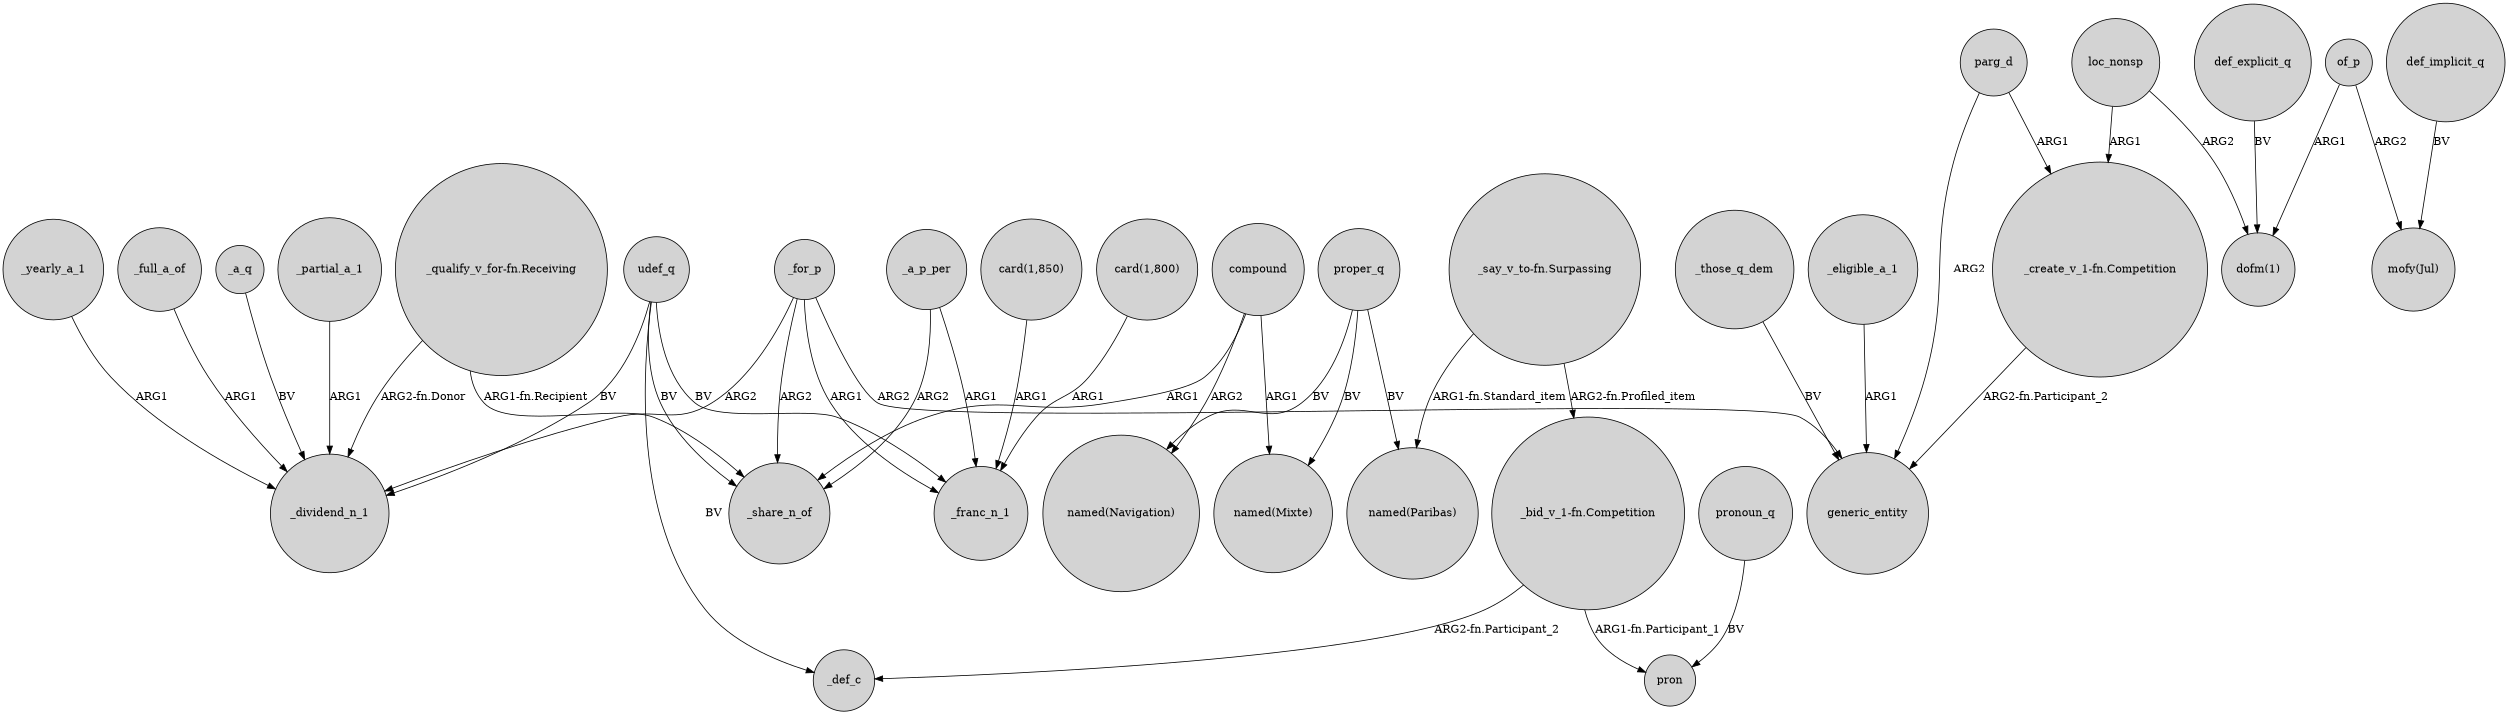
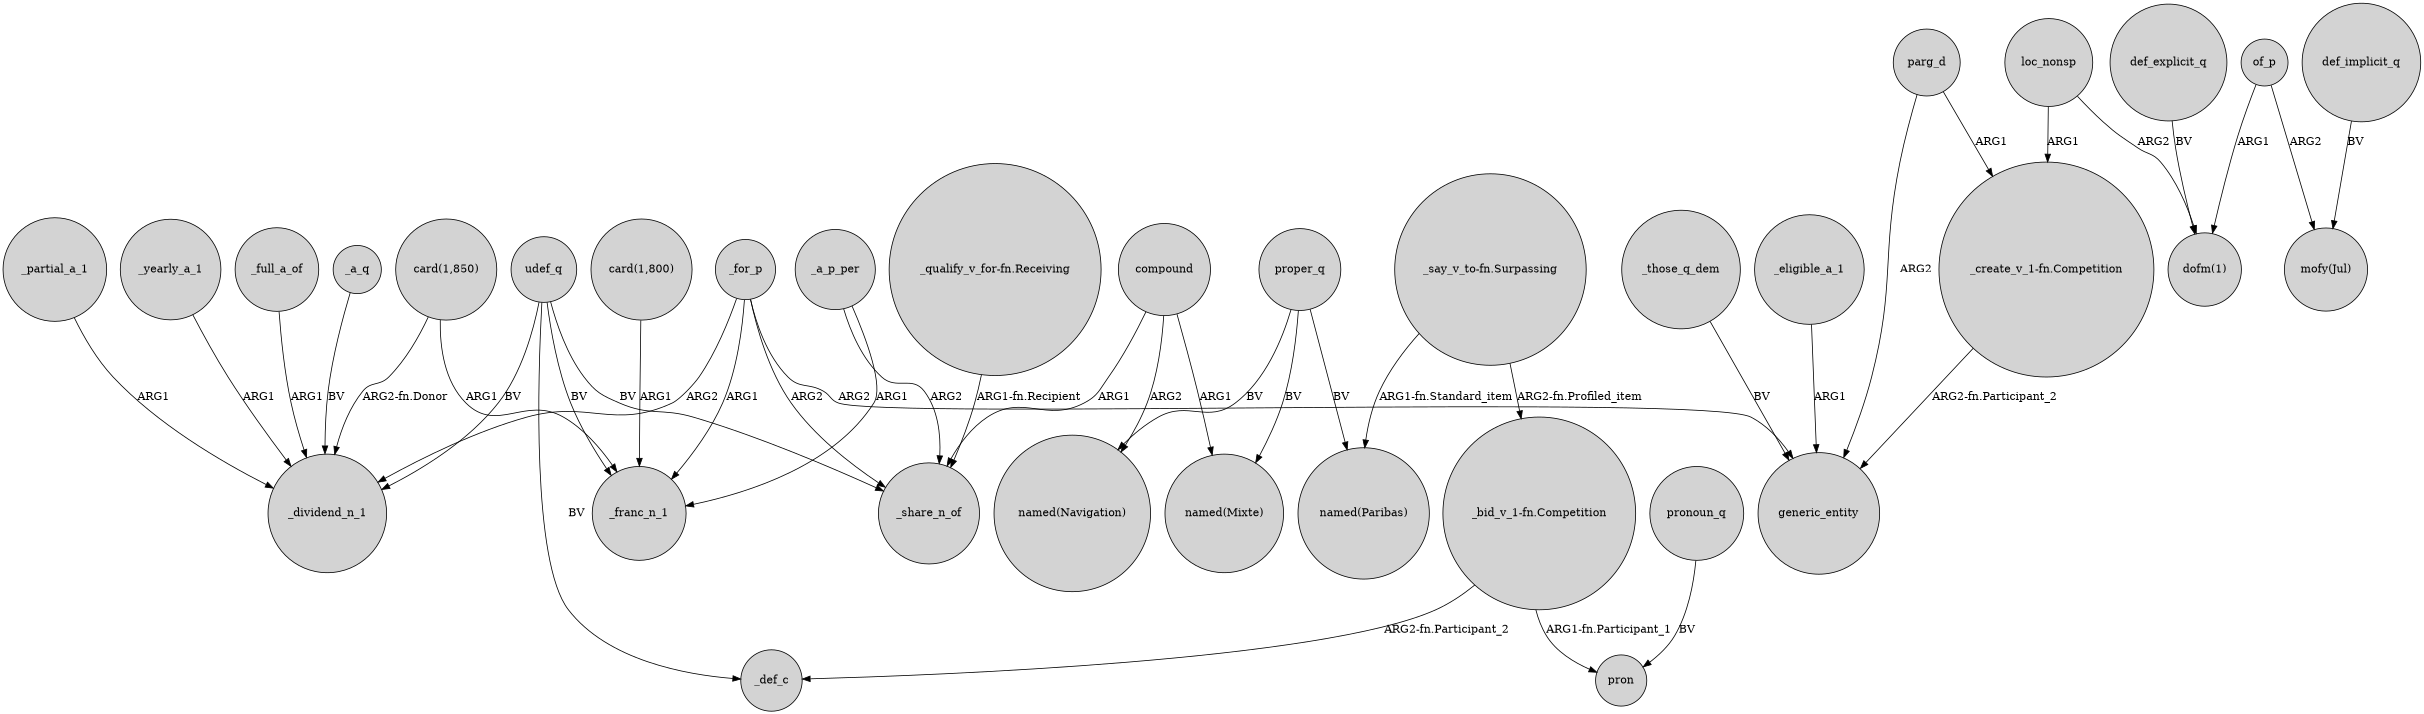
edge "_qualify_v_for-fn.Receiving" -> "_dividend_n_1": now "card(1,850)" -> "_dividend_n_1"
